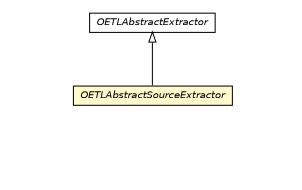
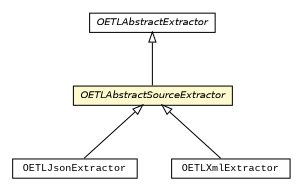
node "OETLJsonExtractor": added
node "OETLXmlExtractor": added
